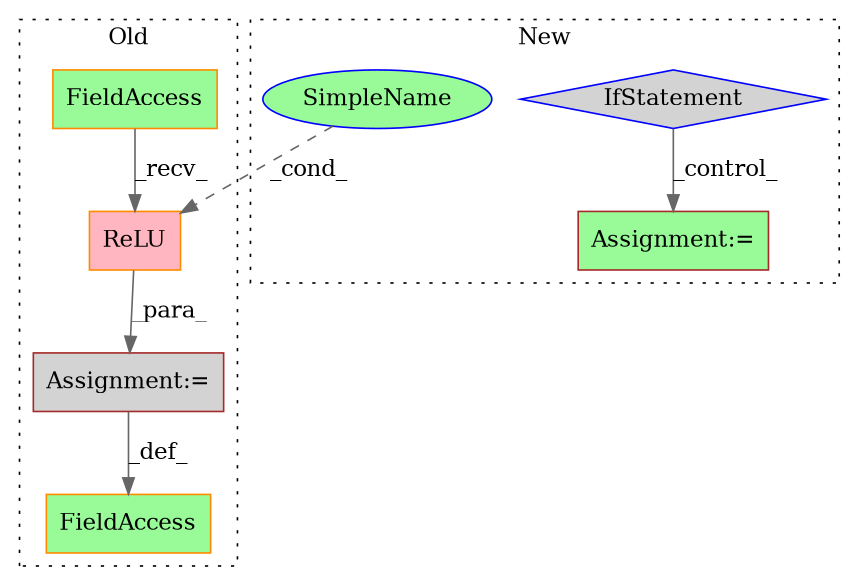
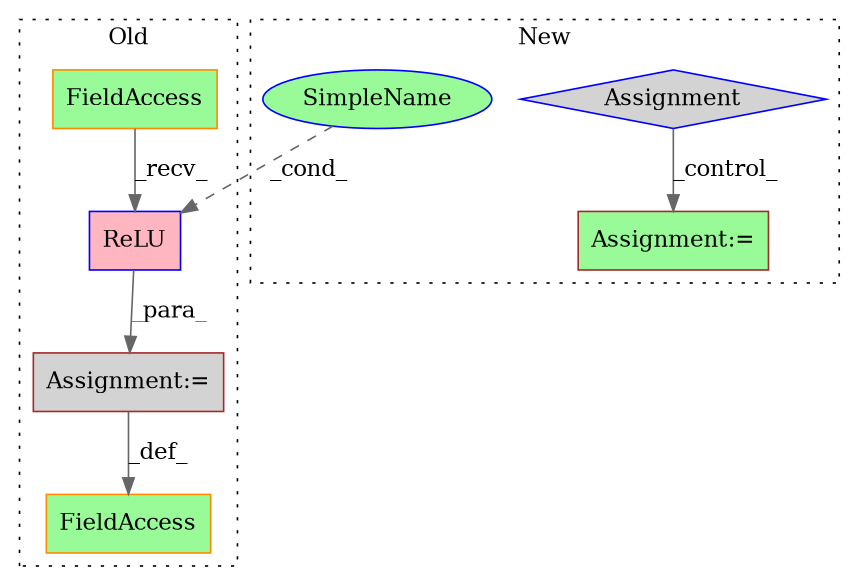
node "IfStatement": label "IfStatement" -> "Assignment"
node "ReLU": color darkorange -> blue
